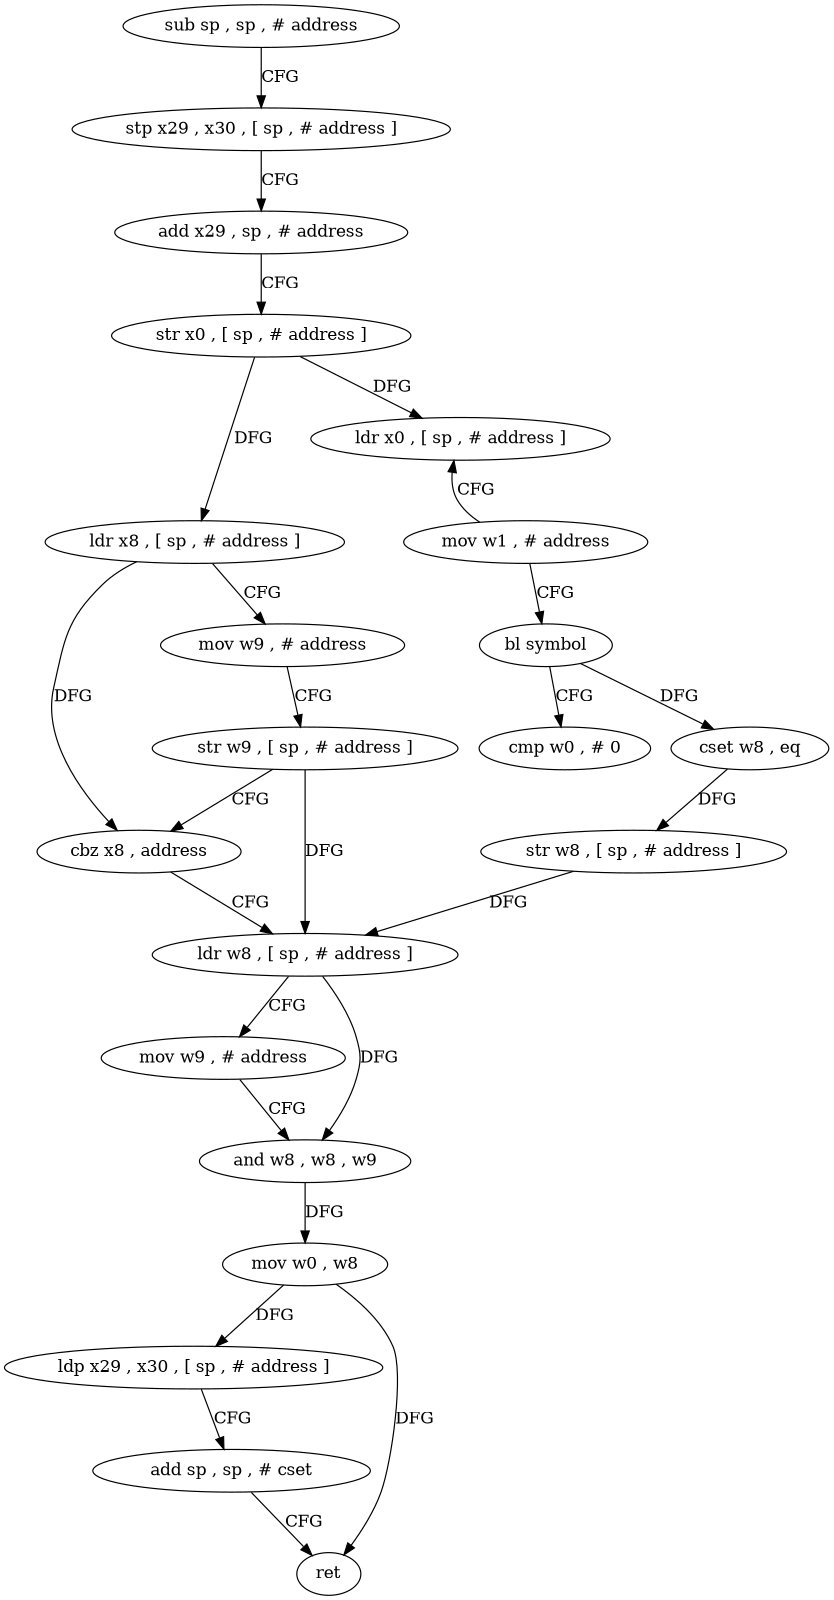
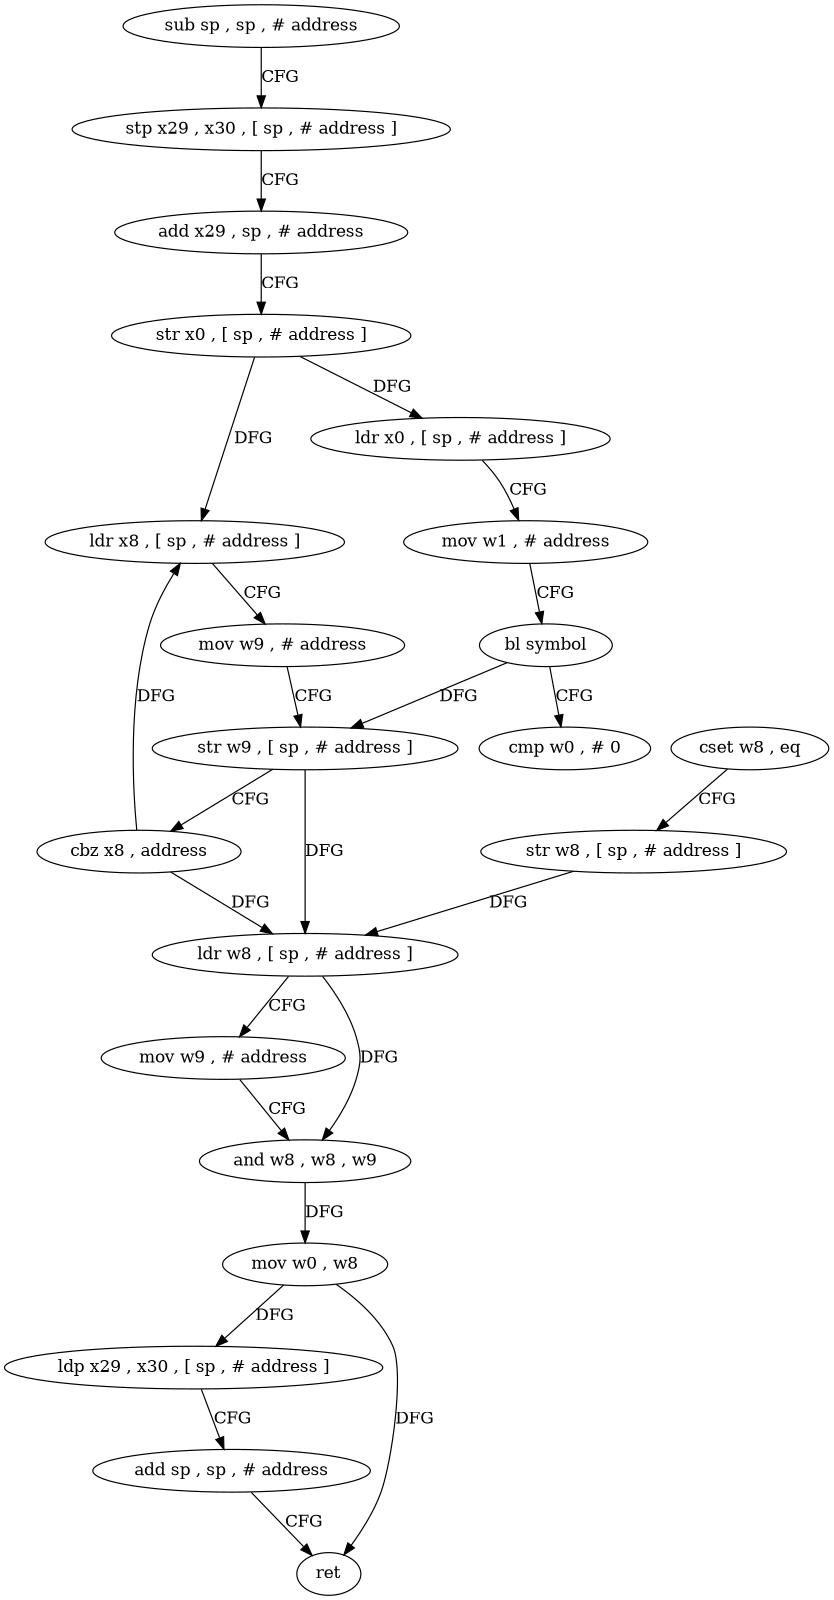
edge "mov w1 , # address" -> "ldr x0 , [ sp , # address ]": reversed
edge "ldr x8 , [ sp , # address ]" -> "cbz x8 , address": reversed
edge "bl symbol" -> "cset w8 , eq": now "bl symbol" -> "str w9 , [ sp , # address ]"
edge "cset w8 , eq" -> "str w8 , [ sp , # address ]": label "DFG" -> "CFG"
edge "cbz x8 , address" -> "ldr w8 , [ sp , # address ]": label "CFG" -> "DFG"
node "add sp , sp , # cset": label "add sp , sp , # cset" -> "add sp , sp , # address"
